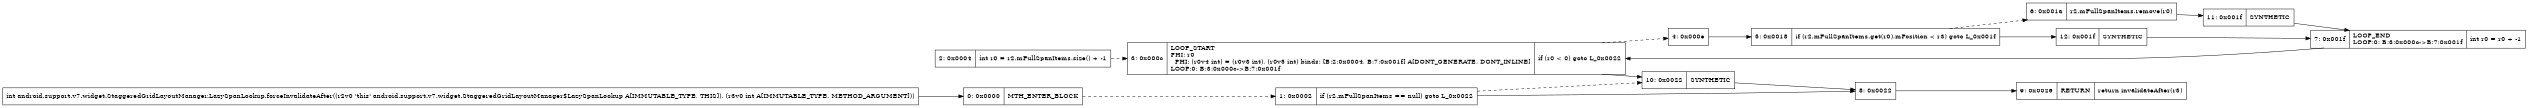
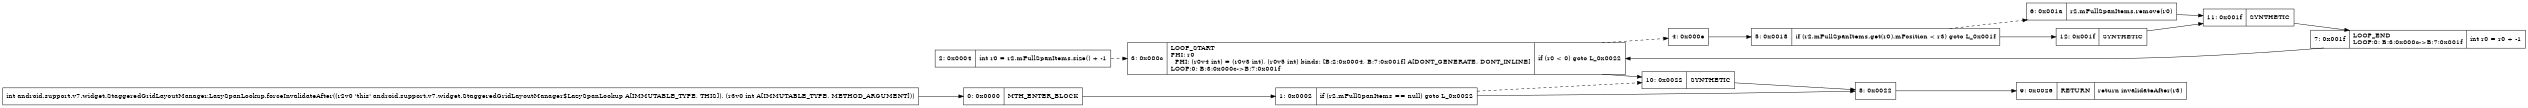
edge "12: 0x001f" -> "7: 0x001f": now "12: 0x001f" -> "11: 0x001f"
edge "0: 0x0000" -> "1: 0x0002": style dashed -> solid
